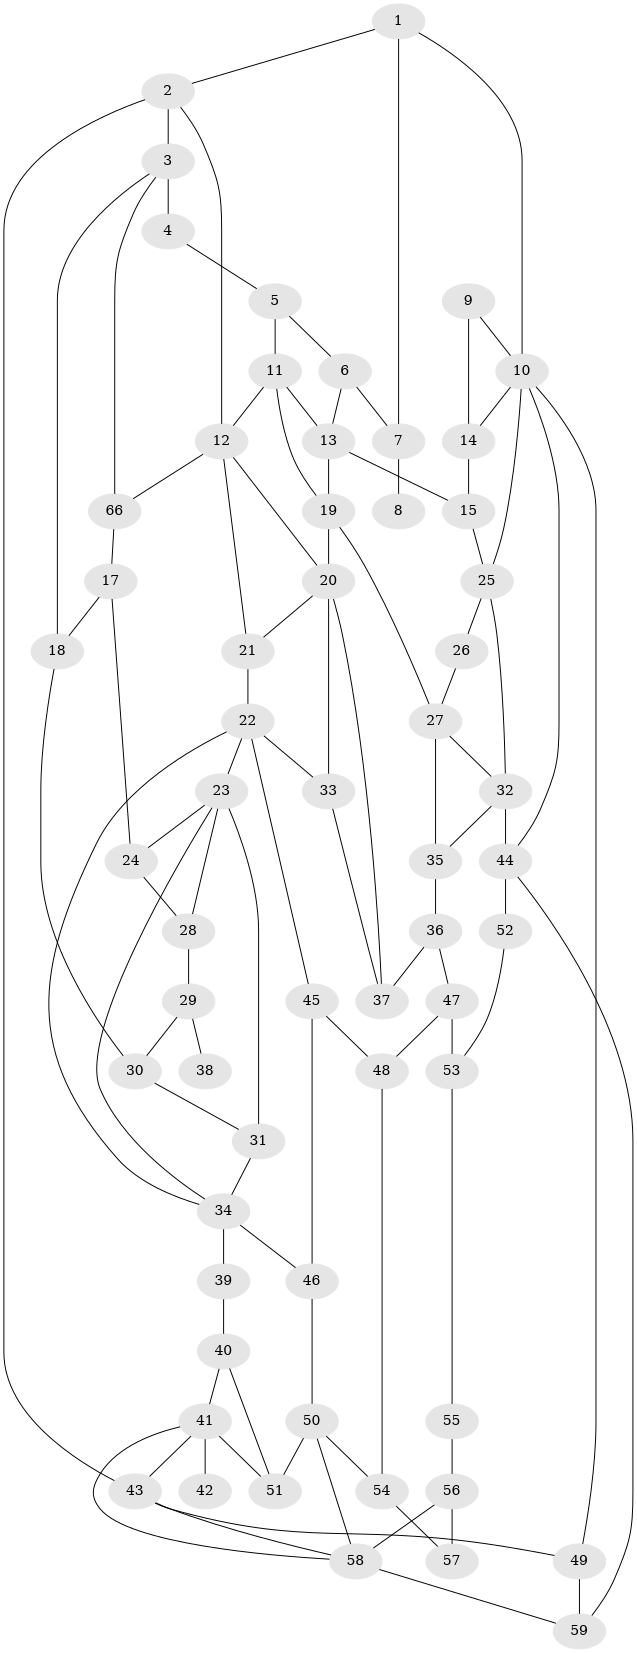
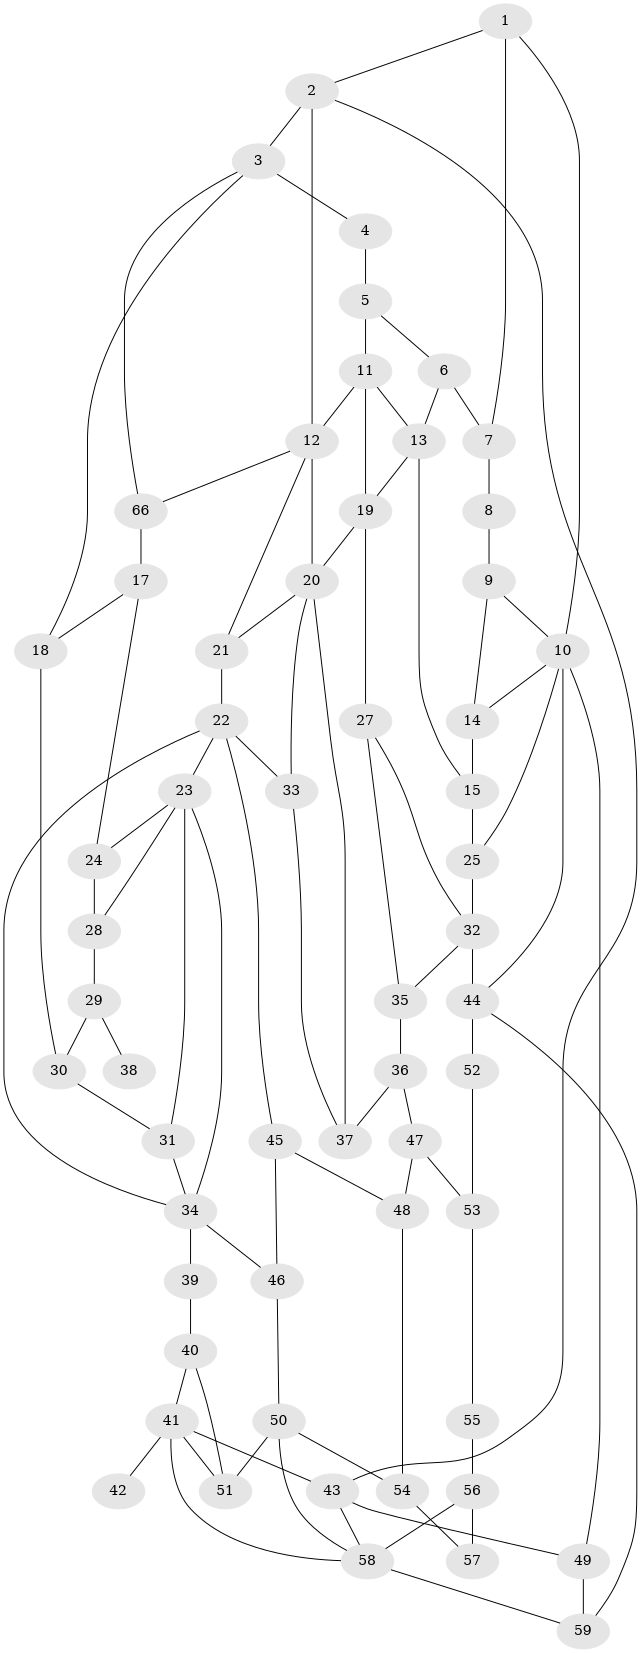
edge "8" -- "9": added
node "26": removed
